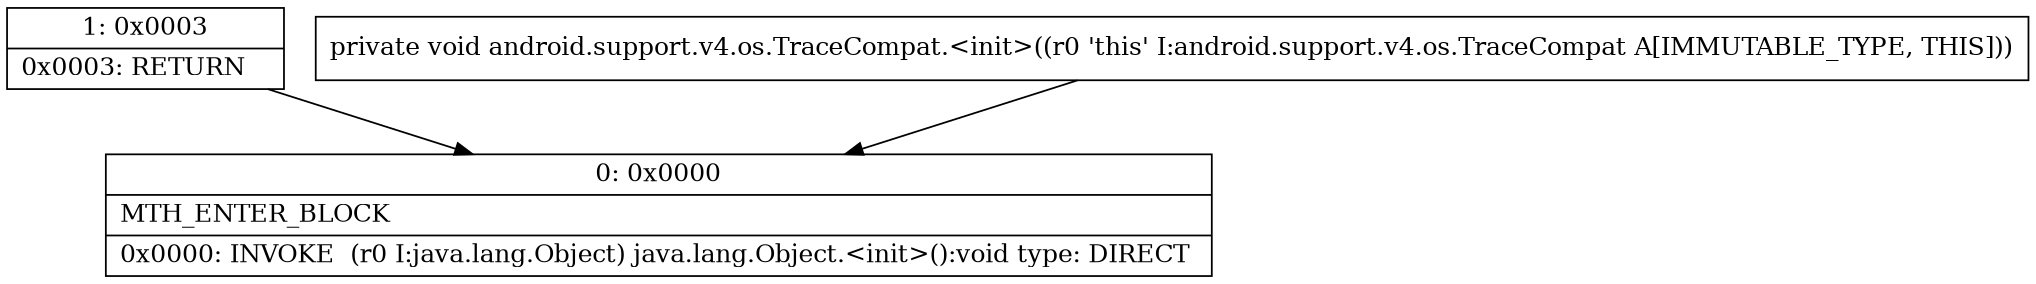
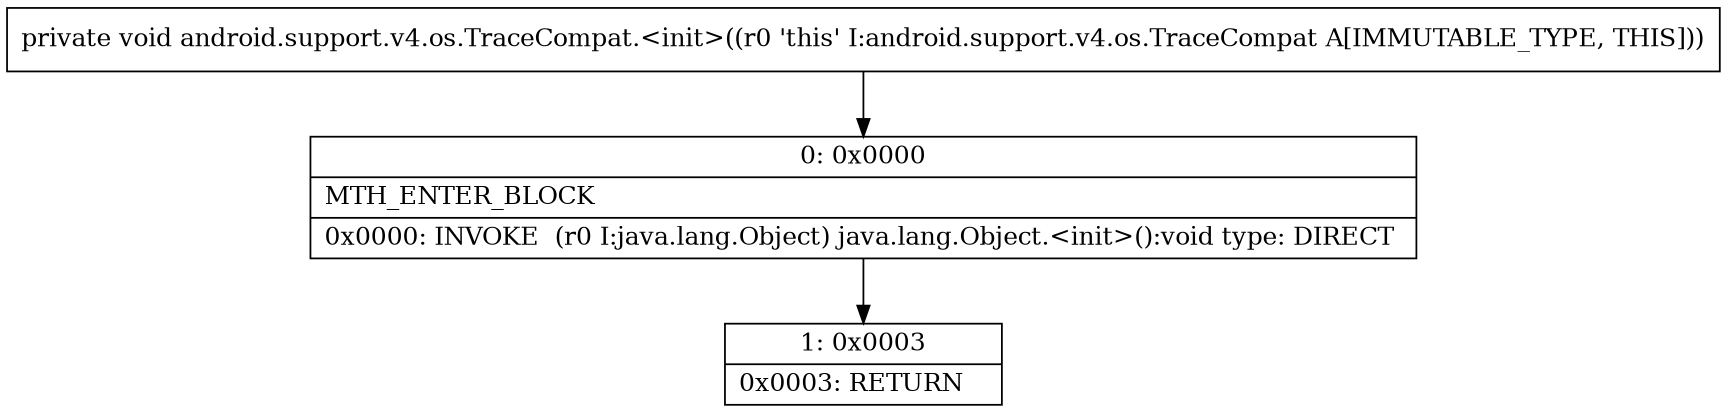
edge "1: 0x0003" -> "0: 0x0000": reversed
